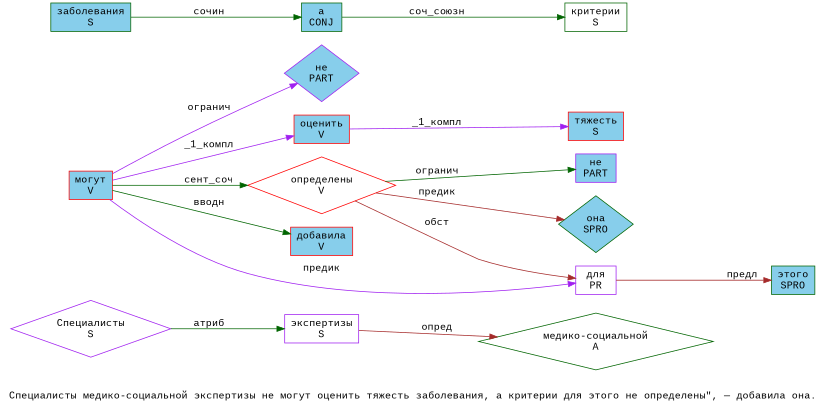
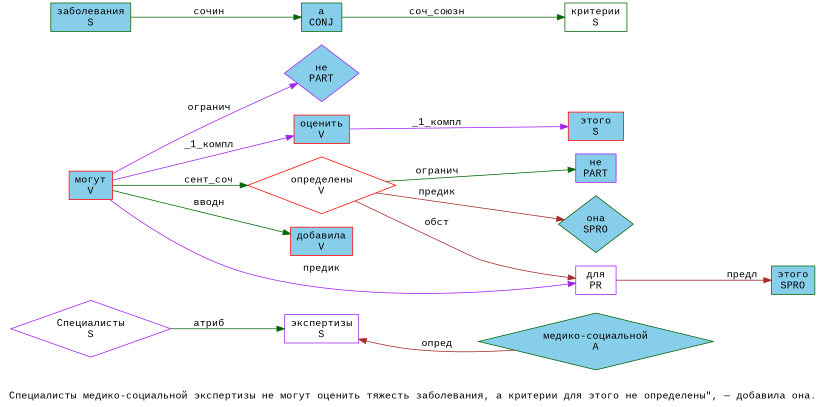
node "тяжесть S": label "тяжесть S" -> "этого S"
edge "экспертизы S" -> "медико-социальной A": reversed
node "медико-социальной A": fillcolor white -> skyblue
